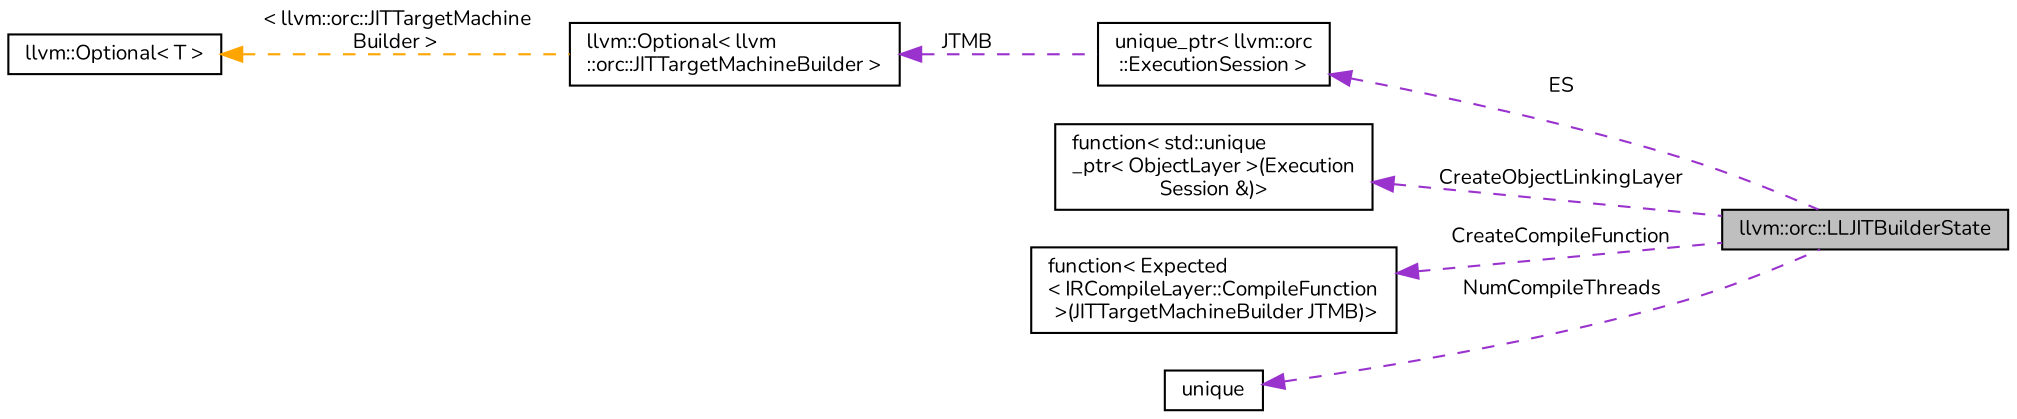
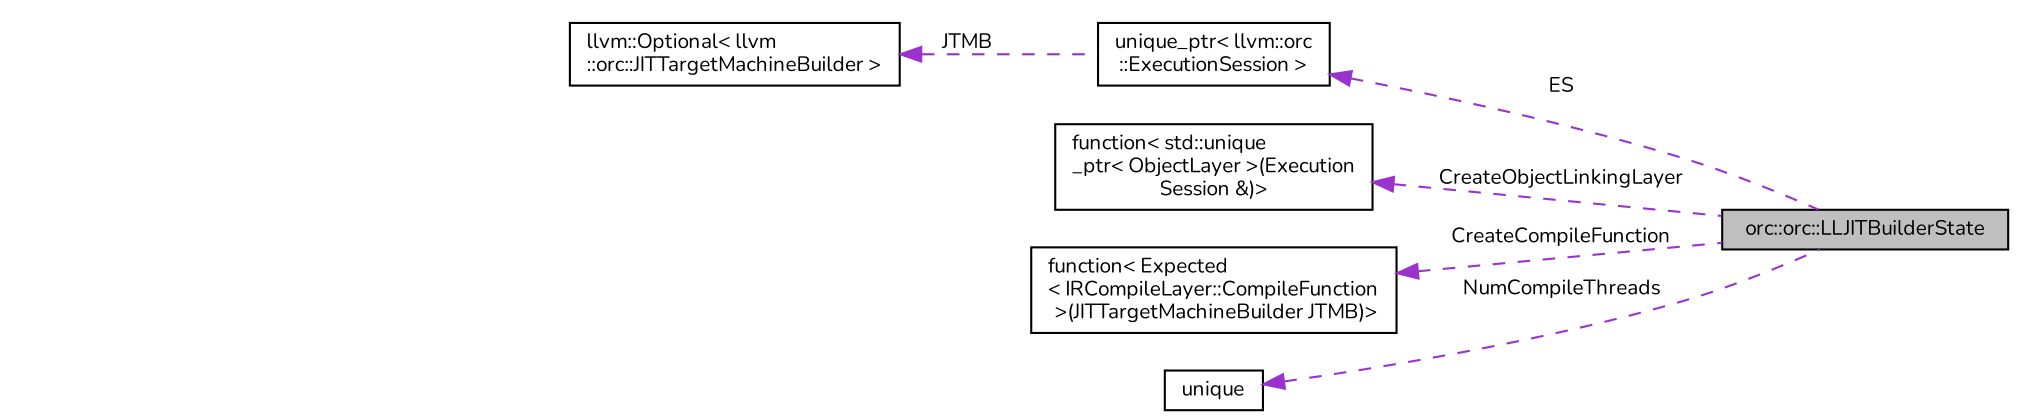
node "llvm::Optional< T >": removed
node "llvm::orc::LLJITBuilderState": label "llvm::orc::LLJITBuilderState" -> "orc::orc::LLJITBuilderState"
